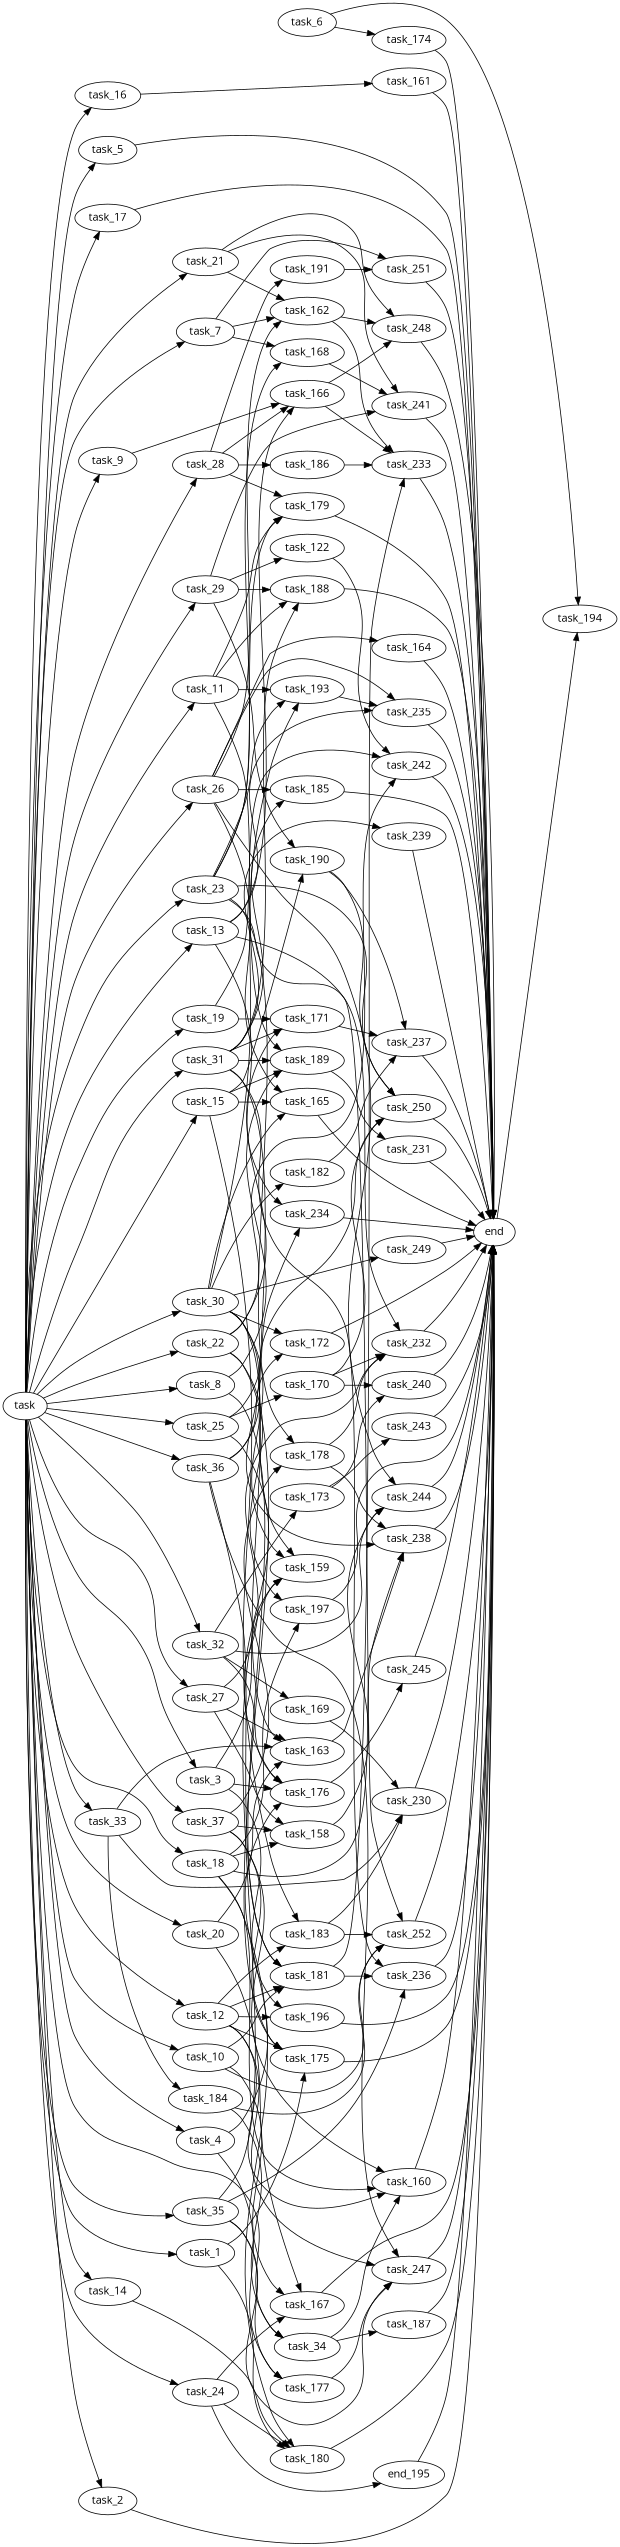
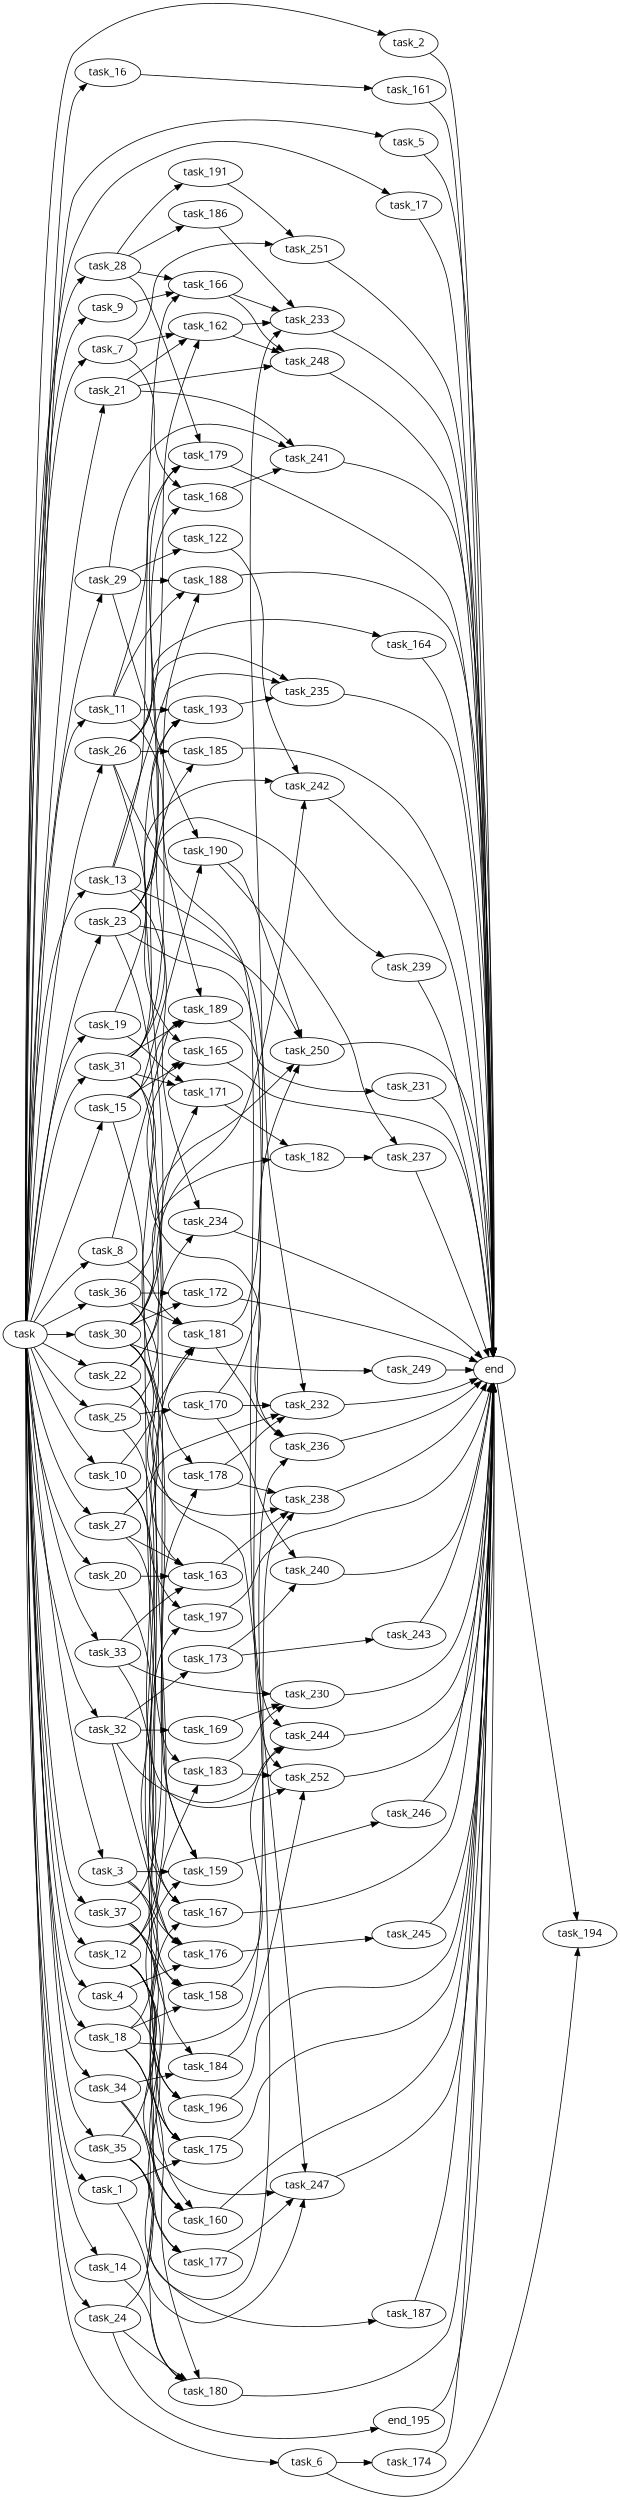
edge "task_171" -> "task_237": now "task_171" -> "task_182"
node "task_246": added
edge "task_184" -> "task_34": reversed
edge "task" -> "task_6": added
